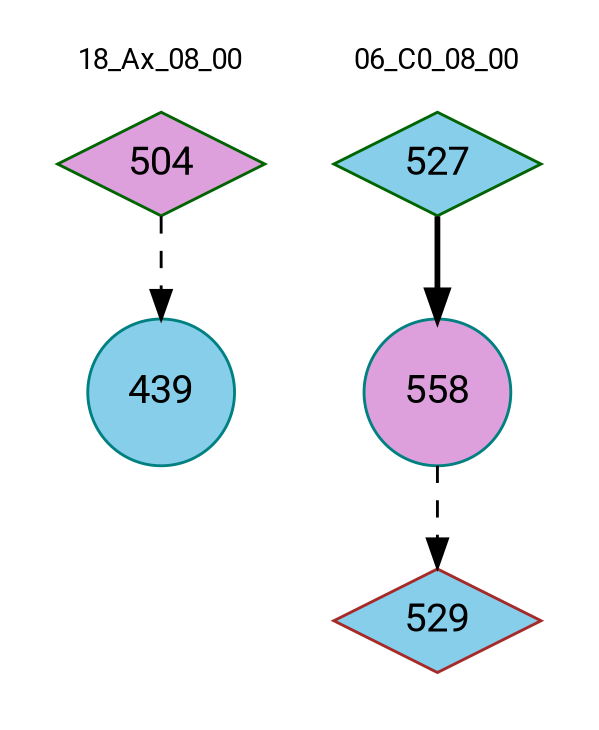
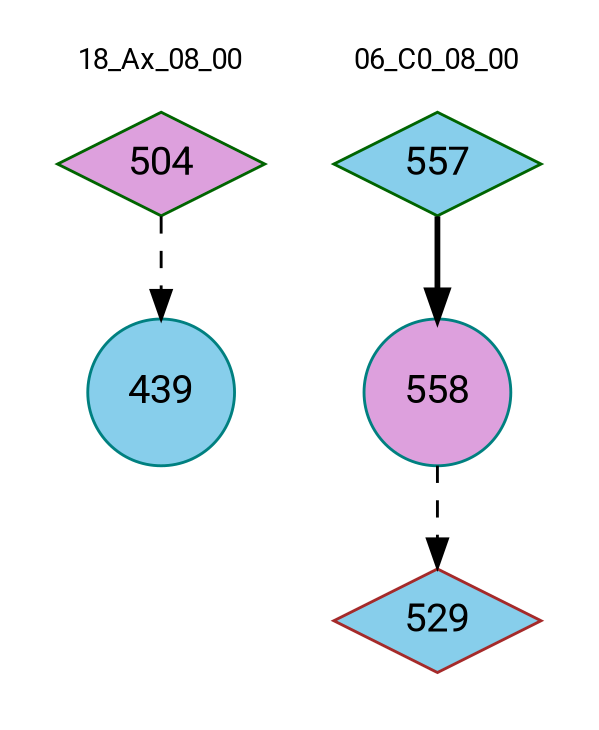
node "527": label "527" -> "557"
